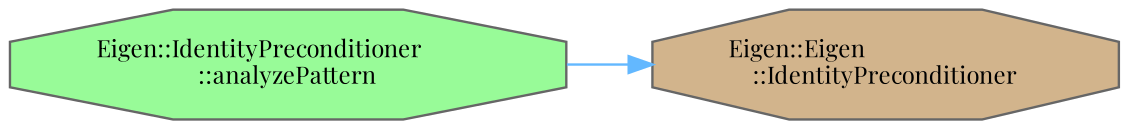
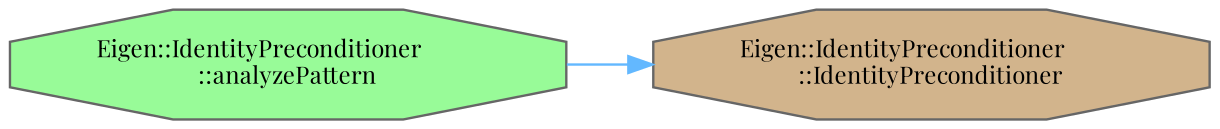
node "Eigen::Eigen ::IdentityPreconditioner": label "Eigen::Eigen ::IdentityPreconditioner" -> "Eigen::IdentityPreconditioner ::IdentityPreconditioner"
